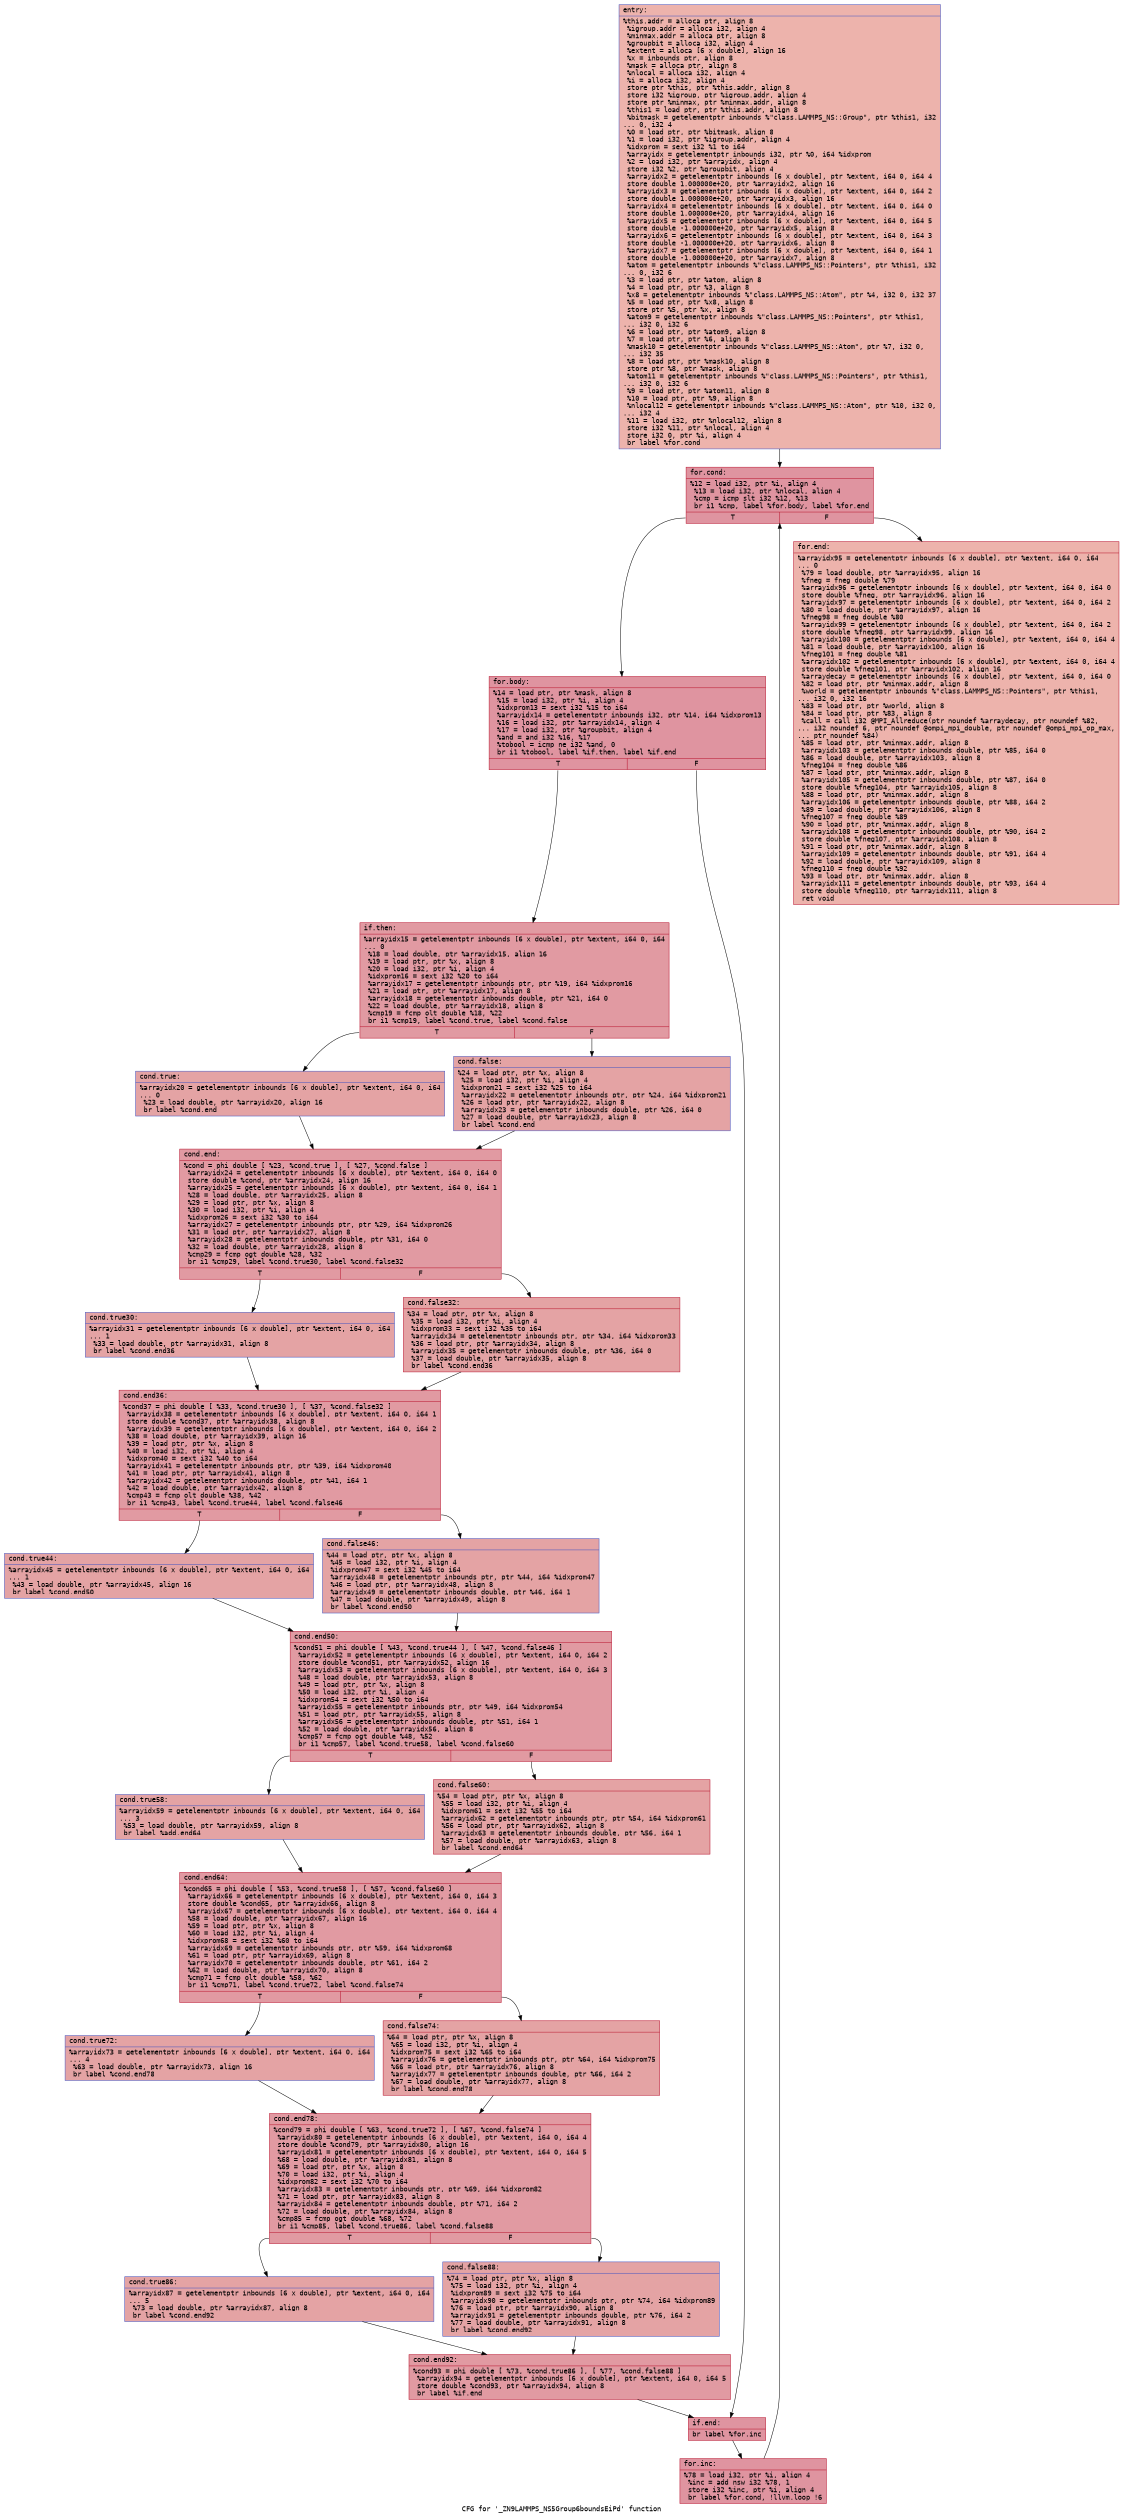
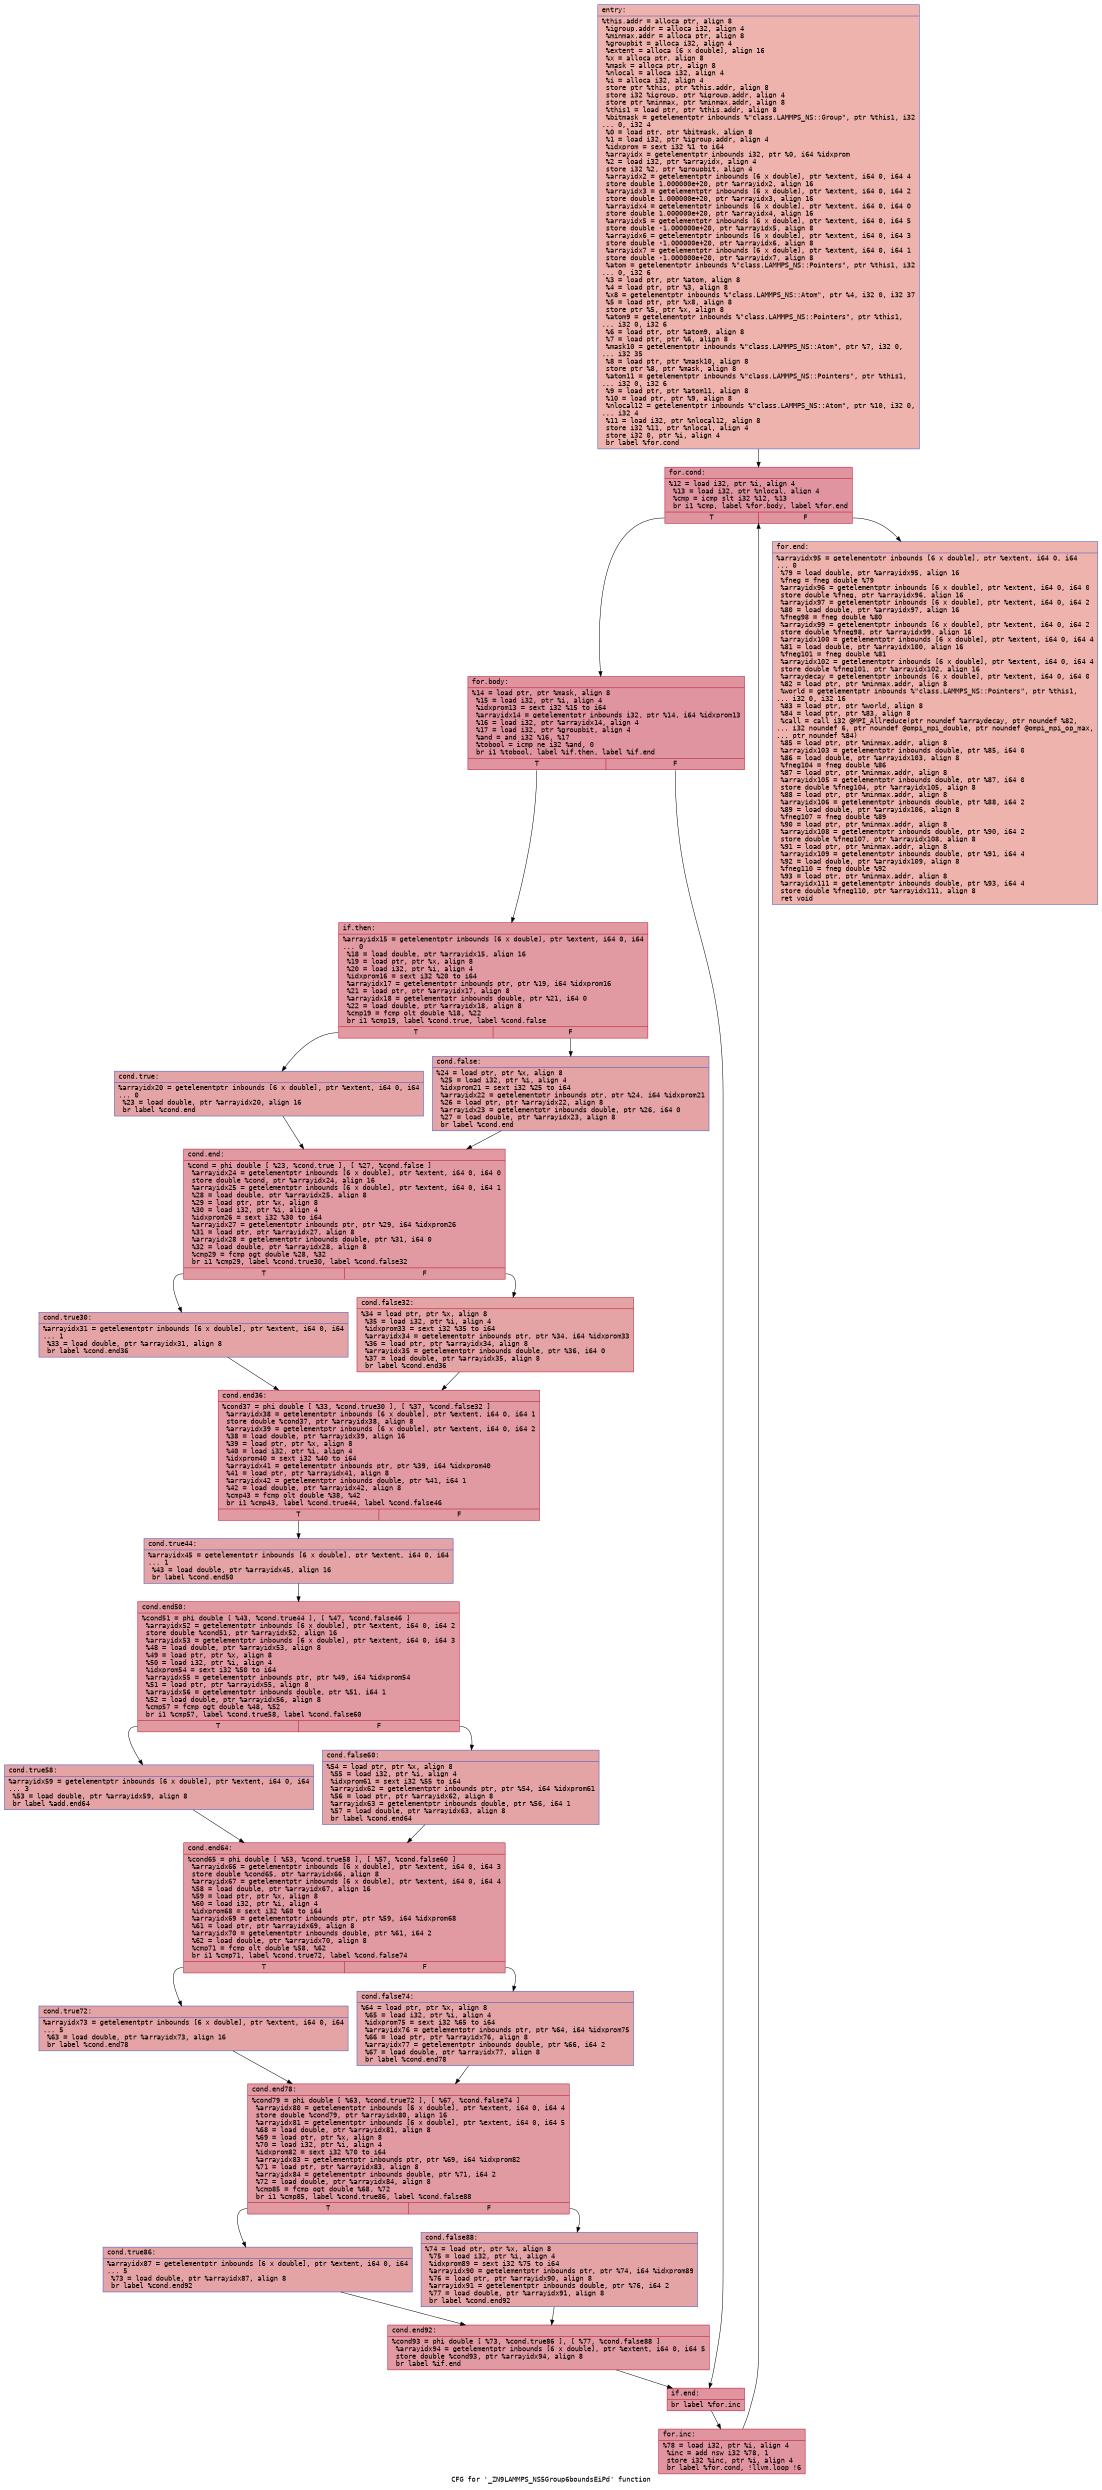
node "entry:": text "%x = inbounds ptr, align 8" -> "%x = alloca ptr, align 8"
node "for.end:": color #b70d28ff -> #3d50c3ff
node "cond.false46:": removed
node "cond.false60:": color #b70d28ff -> #3d50c3ff
node "cond.false74:": color #b70d28ff -> #3d50c3ff
node "cond.true72:": text "... 4" -> "... 5"
